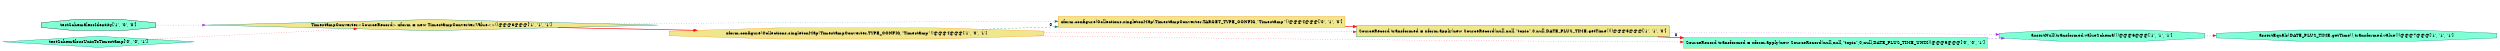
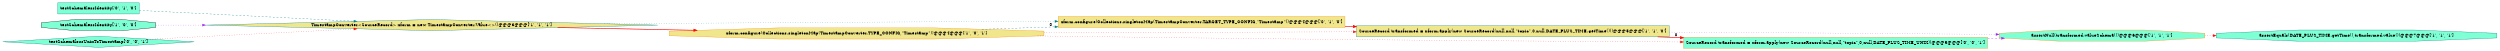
node "testSchemalessIdentity['0', '1', '0']": added
node "assertNull(transformed.valueSchema())@@@6@@@['1', '1', '1']": color teal -> darkorange
